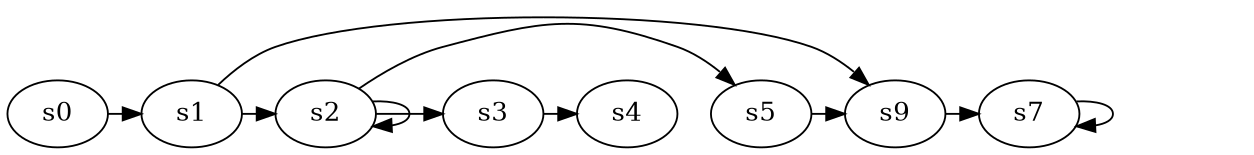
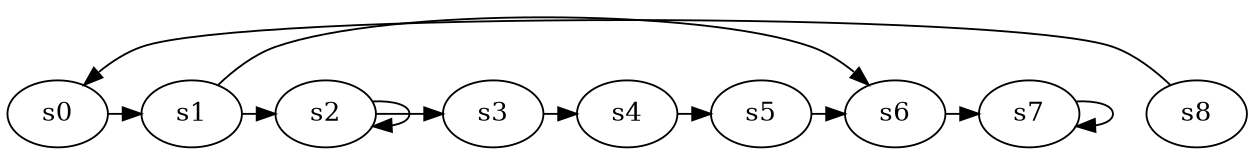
edge "s2" -> "s5": now "s4" -> "s5"
node "s9": label "s9" -> "s6"
node "s8": added
